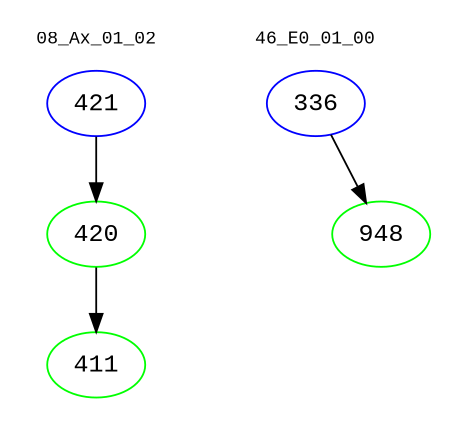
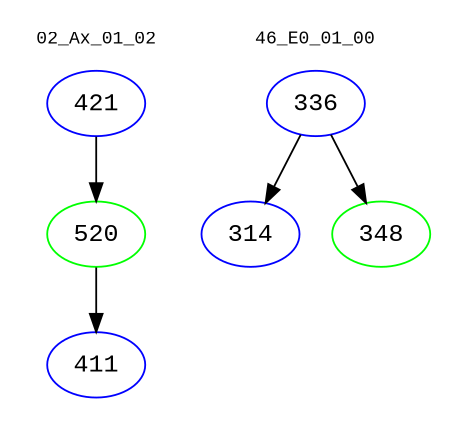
cluster "08_Ax_01_02": label "08_Ax_01_02" -> "02_Ax_01_02"
node "420": label "420" -> "520"
node "314": added
node "948": label "948" -> "348"
node "411": color green -> blue
